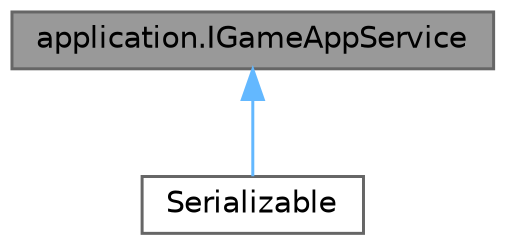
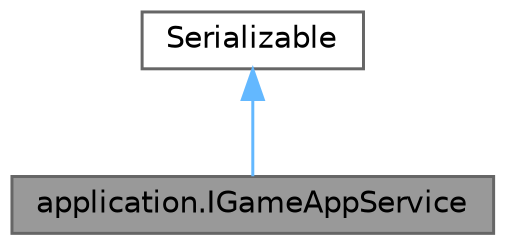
edge "Serializable" -> "application.IGameAppService": reversed
